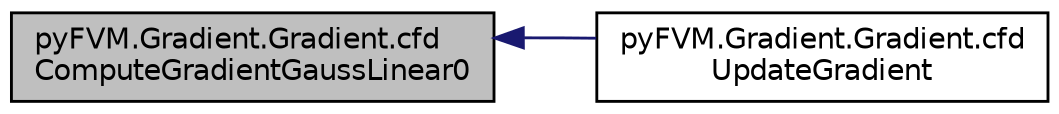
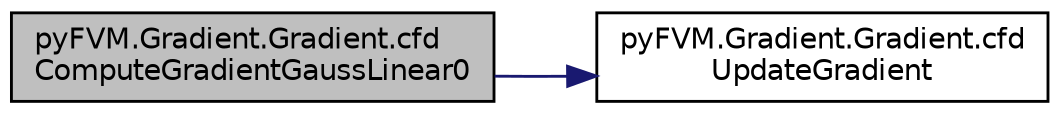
edge "pyFVM.Gradient.Gradient.cfd UpdateGradient" -> "pyFVM.Gradient.Gradient.cfd ComputeGradientGaussLinear0": reversed
